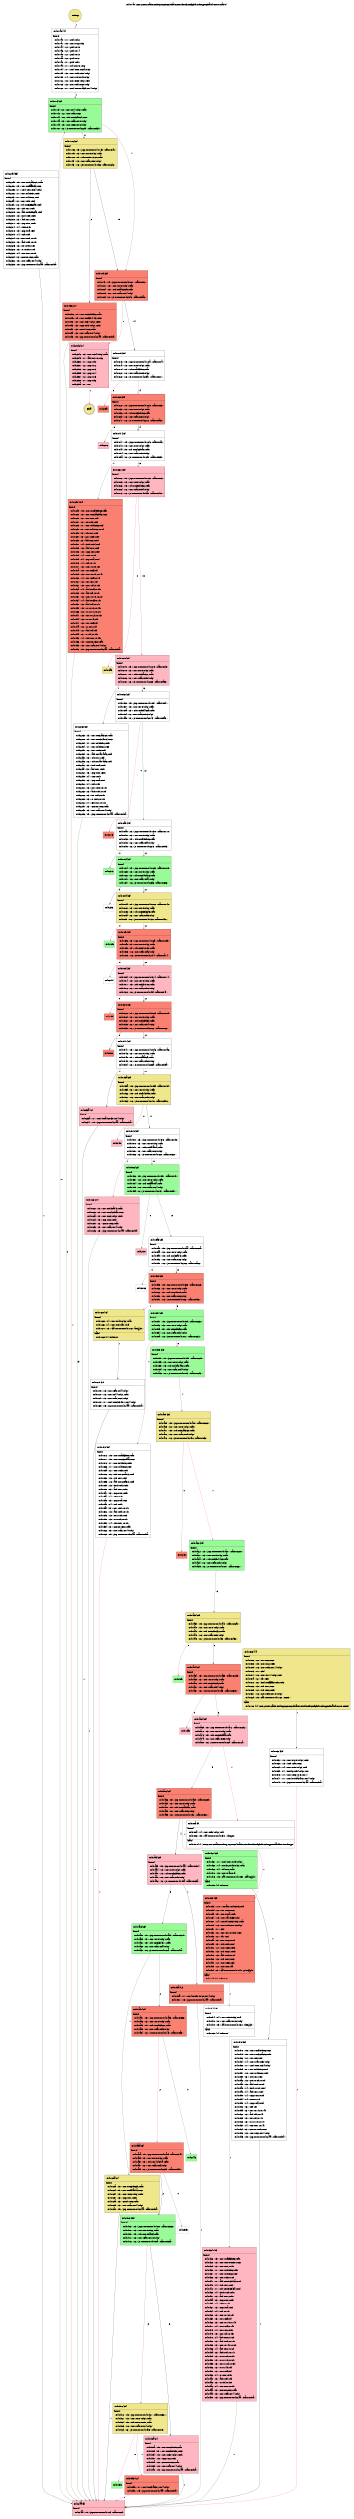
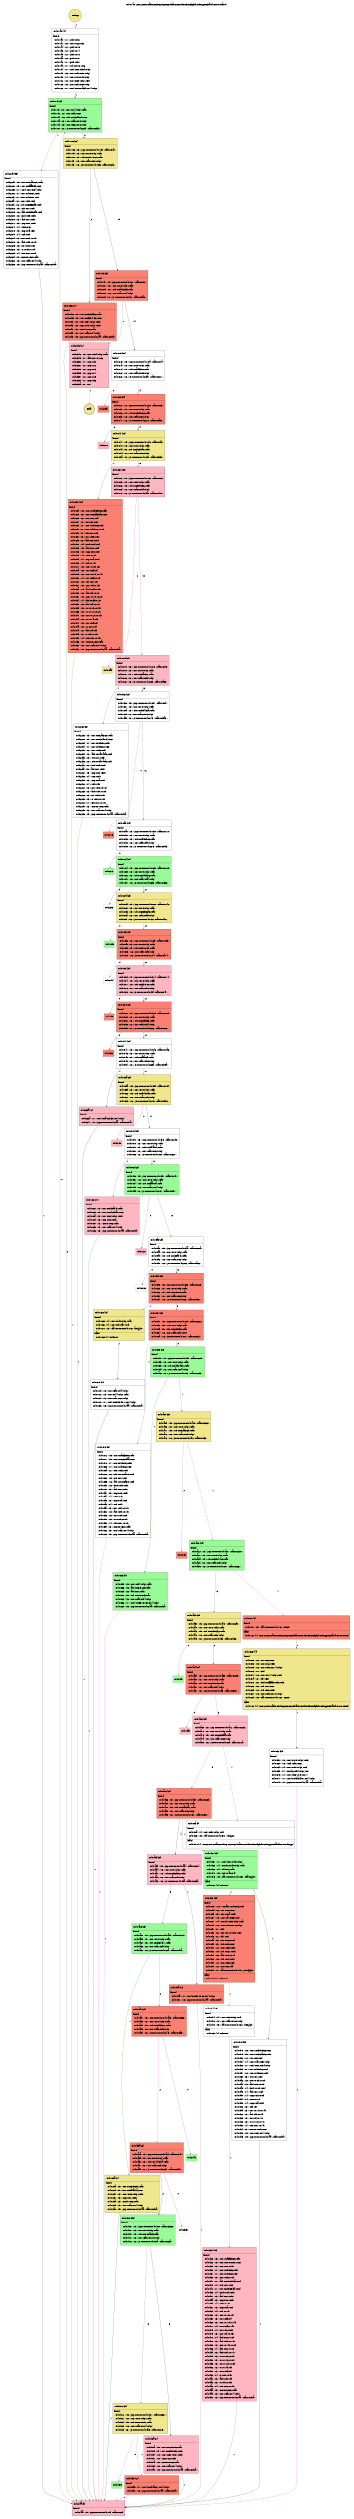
edge "0x4017cf [23]" -> "0x4017fc [25]": now "0x4017cf [23]" -> "0x4022db [95]"
node "0x401847 [25]": fillcolor white -> khaki
edge "0x4018ab [25]" -> "0x4018c4 [25]": removed, label "12"
node "0x4019d7 [25]": fillcolor palegreen -> salmon
edge "0x402283 [88]" -> "0x4024aa [5]": label " 13" -> " 1"
node "0x401e53 [31]": added
node "0x401e01 [5]": added
edge "0x401eca [9]" -> "0x401ed3 [65]": now "0x401d61 [23]" -> "0x401ed3 [65]"
